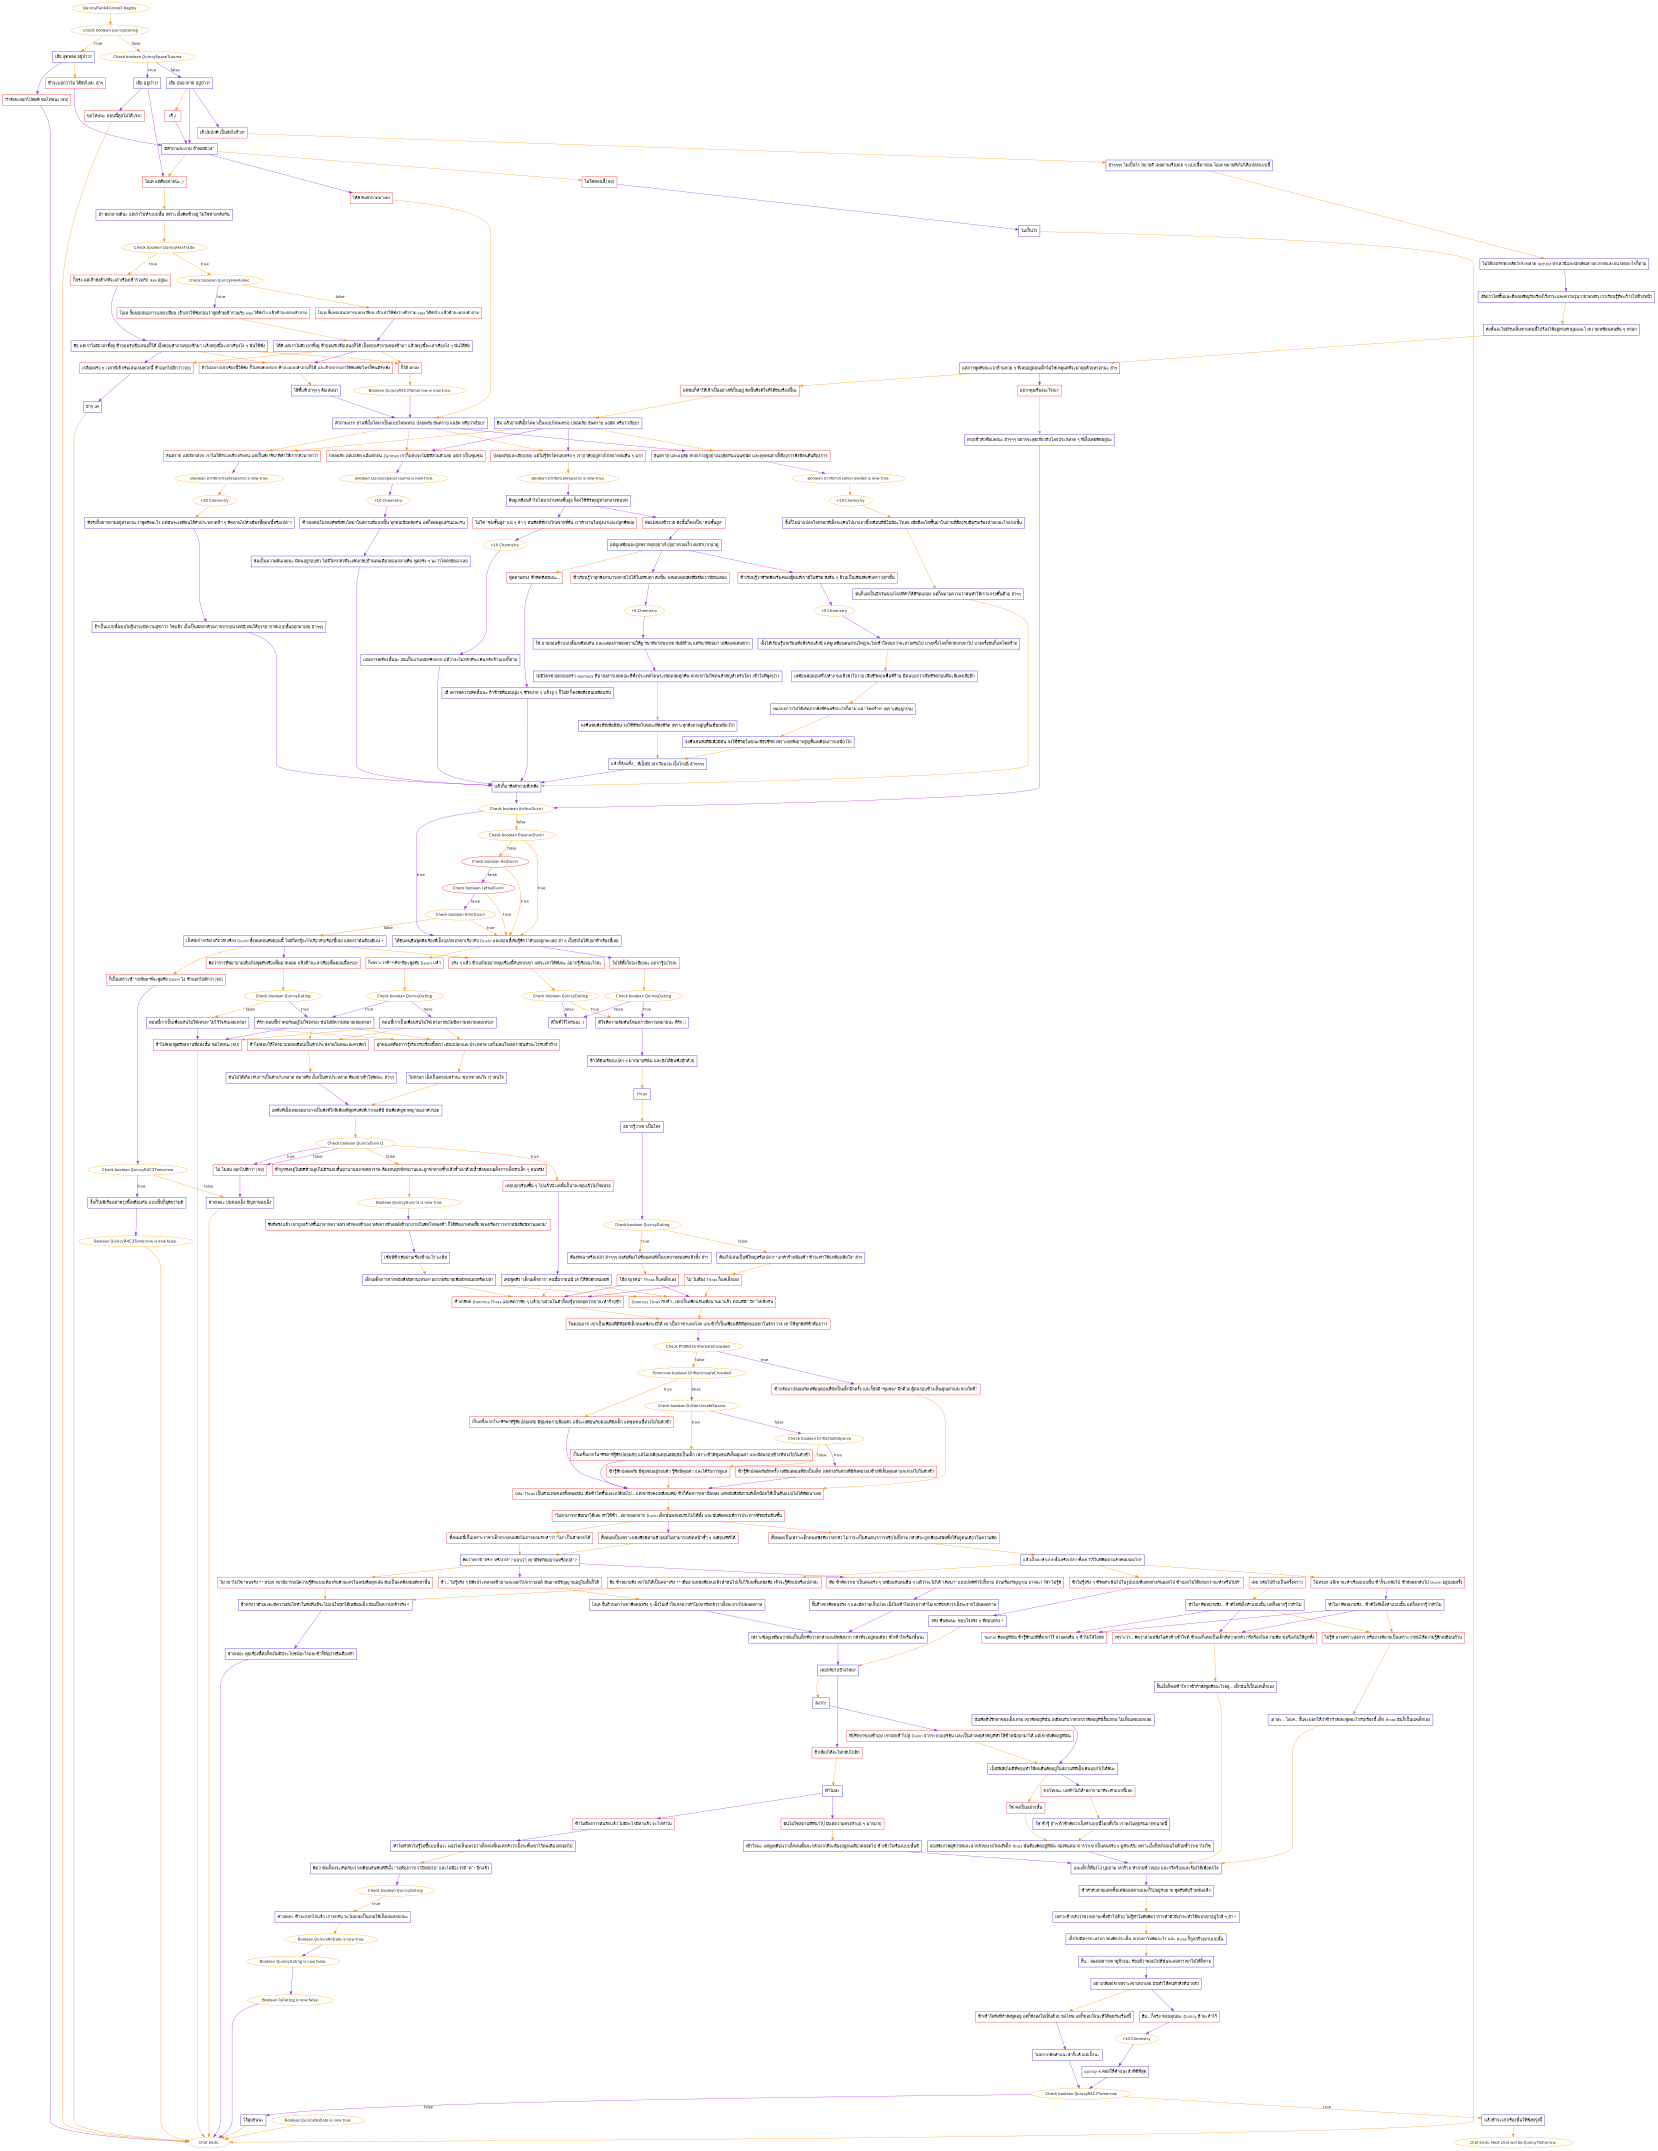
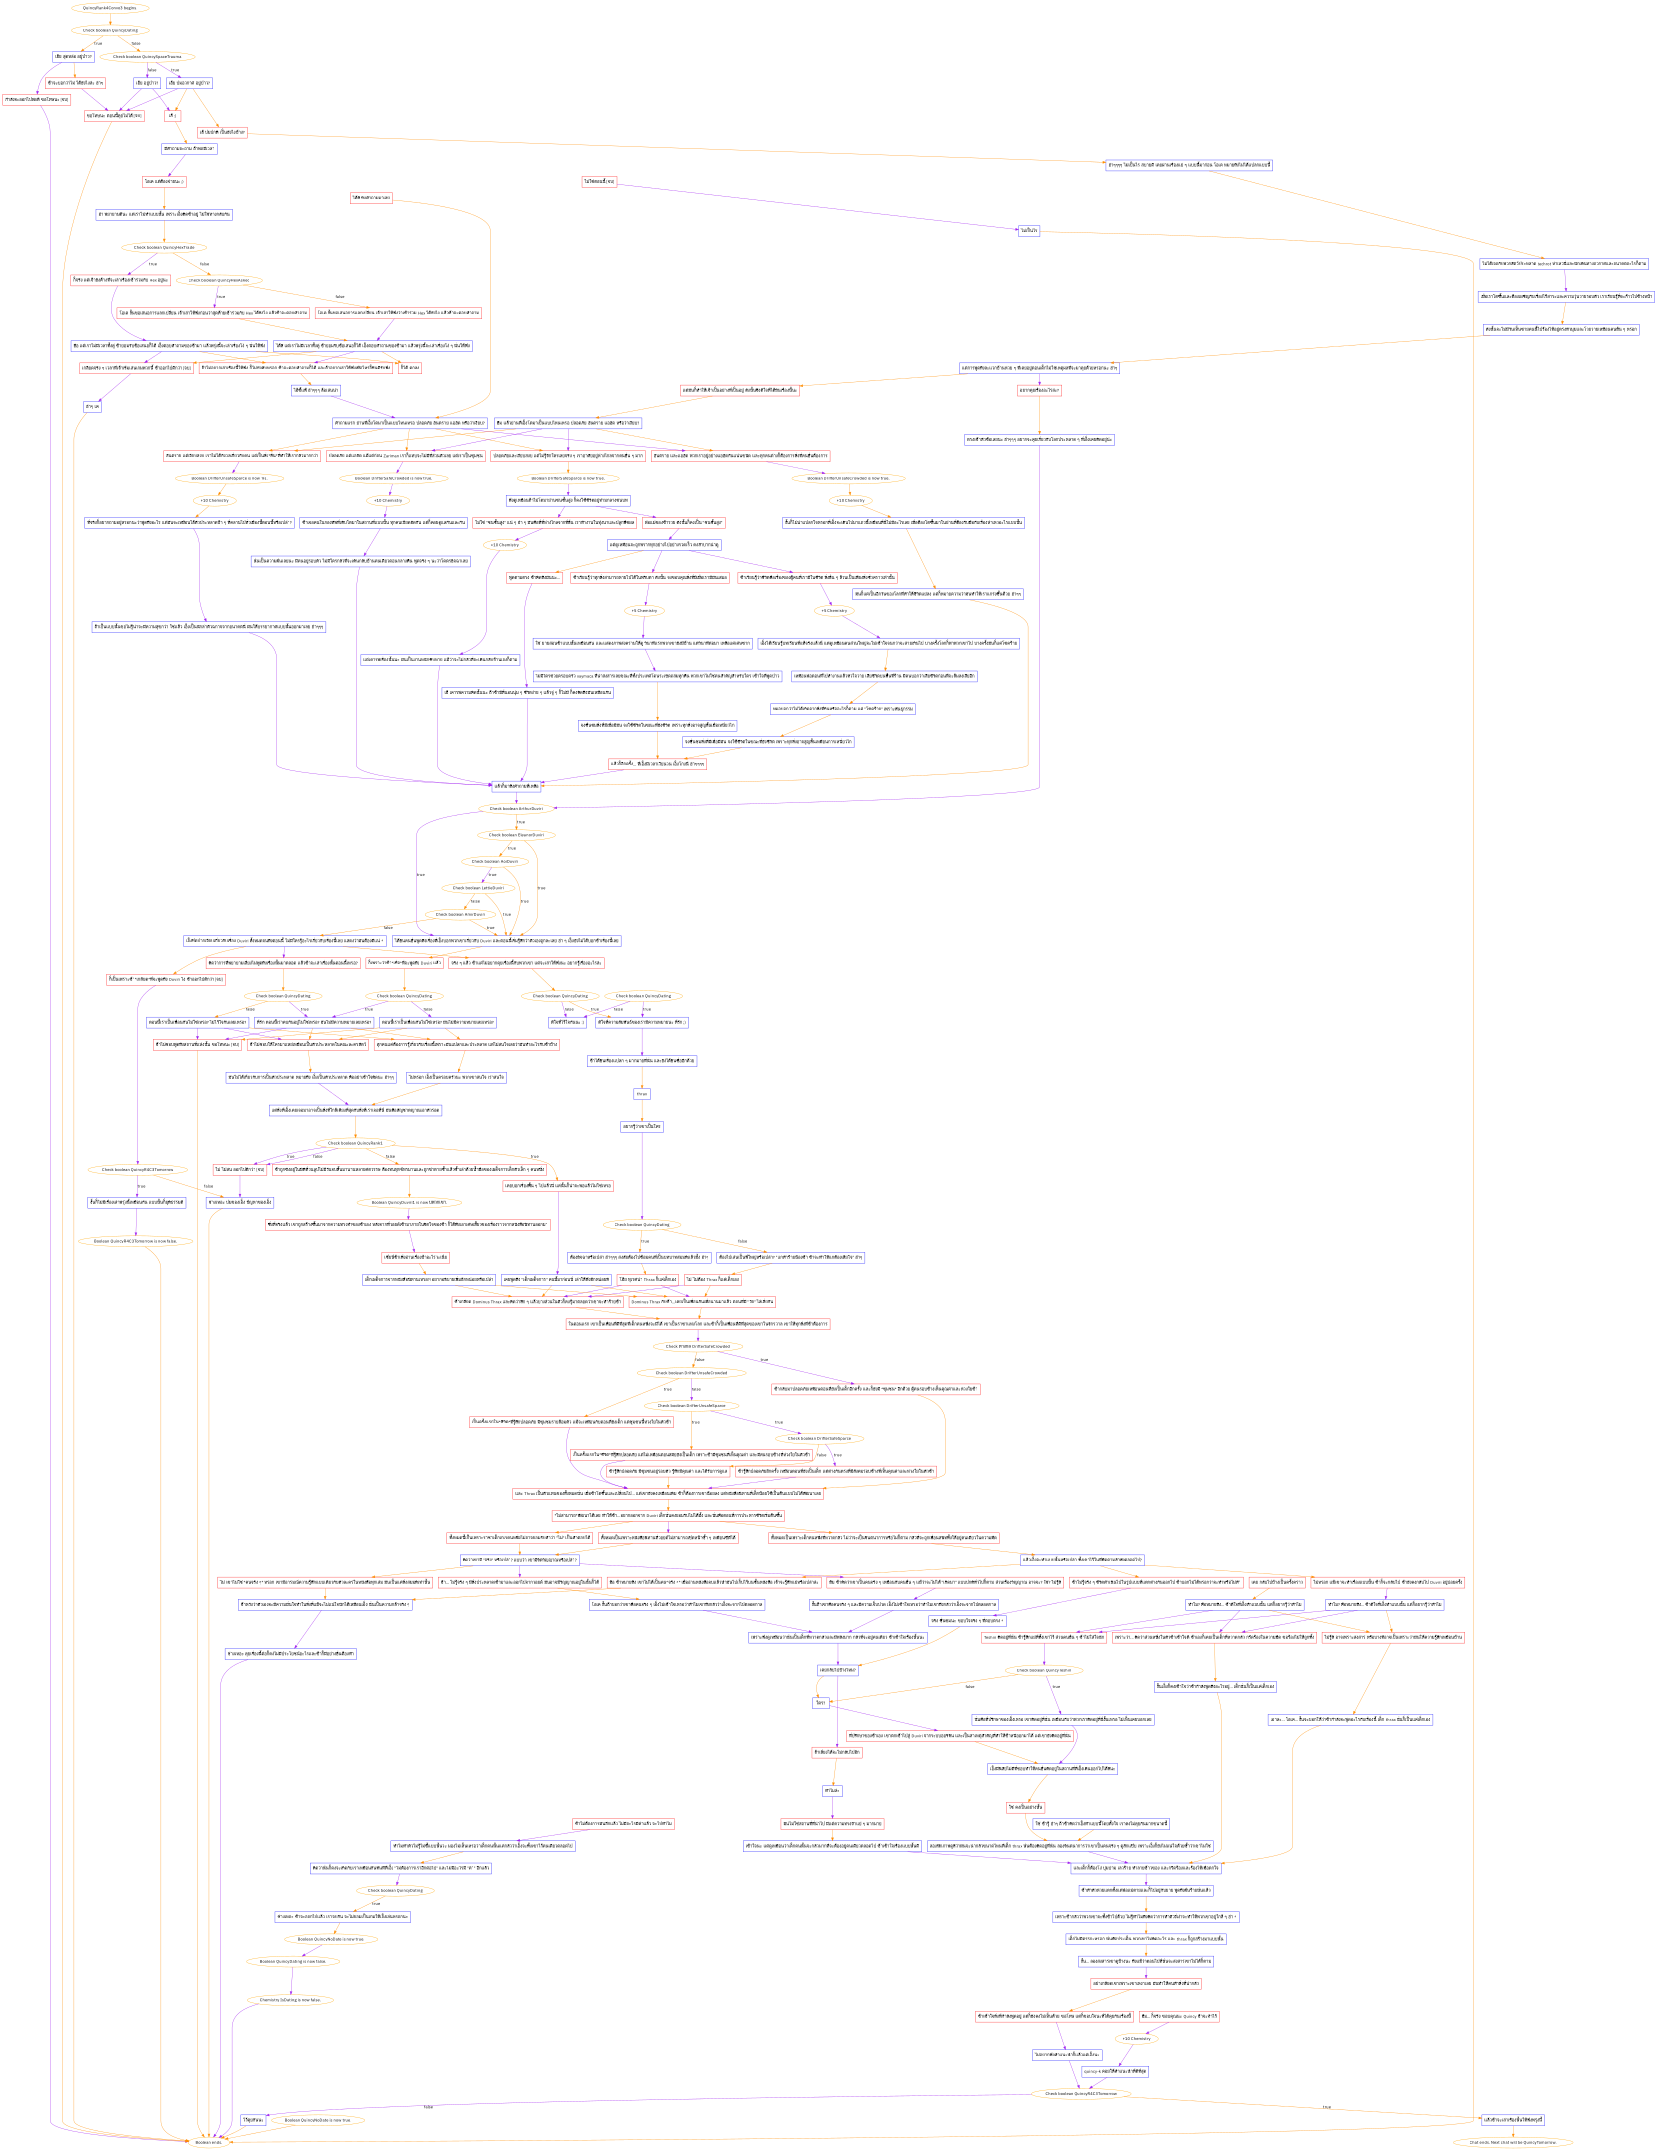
edge "Check boolean QuincySpaceTrauma" -> "เอ้ย อยู่ป่าว?": label "true" -> "false"
edge "Check boolean QuincySpaceTrauma" -> "เอ้ย ปมอวกาศ อยู่ป่าว?": label "false" -> "true"
edge "เอ้ย ปมอวกาศ อยู่ป่าว?" -> "เฮ้ ปมปกติ เป็นยังไงบ้าง?": color purple -> darkorange
edge "เอ้ย ปมอวกาศ อยู่ป่าว?" -> "มีคำถามจะถาม ถ้าพอมีเวลา": now "เอ้ย ปมอวกาศ อยู่ป่าว?" -> "ขอโทษนะ ตอนนี้คุยไม่ได้ [จบ]"
edge "เอ้ย อยู่ป่าว?" -> "โอเค แต่ต้องจ่ายนะ ;)": now "เอ้ย อยู่ป่าว?" -> "เฮ้ :)"
edge "เฮ้ :)" -> "มีคำถามจะถาม ถ้าพอมีเวลา": color purple -> darkorange
edge "ข้าจะบอกว่าไม่ ได้ยังไงล่ะ ฮ่าๆ" -> "มีคำถามจะถาม ถ้าพอมีเวลา": now "ข้าจะบอกว่าไม่ ได้ยังไงล่ะ ฮ่าๆ" -> "ขอโทษนะ ตอนนี้คุยไม่ได้ [จบ]"
edge "มีคำถามจะถาม ถ้าพอมีเวลา" -> "โอเค แต่ต้องจ่ายนะ ;)": color darkorange -> purple
edge "มีคำถามจะถาม ถ้าพอมีเวลา" -> "ไม่ใช่ตอนนี้ [จบ]": removed
edge "มีคำถามจะถาม ถ้าพอมีเวลา" -> "ได้สิ ยิงคำถามมาเลย": removed
edge "Check boolean QuincyHexTrade" -> "ก็จริง แต่เจ้ายังค้างที่จะเล่าเรื่องเข้าร่วมกับ Hex อยู่นะ": color darkorange -> purple
edge "Check boolean QuincyHexTrade" -> "Check boolean QuincyHexAsked": label "true" -> "false"
node "Boolean QuincyR4C3Tomorrow is now true.": removed
node "Boolean DrifterUnsafeSparce is now true.": label "Boolean DrifterUnsafeSparce is now true." -> "Boolean DrifterUnsafeSparce is now าเง."
node "Boolean QuincySpaceTrauma is now true.": label "Boolean QuincySpaceTrauma is now true." -> "Boolean DrifterSafeCrowded is now true."
node "แล้วก็อีกครั้ง... ที่เอ็งมีเวลาเวียนวน เอ็งโกงนี่ ฮ่าๆๆๆๆ": color blue -> red
edge "Check boolean ArthurDuviri" -> "Check boolean EleanorDuviri": label "false" -> "true"
edge "Check boolean EleanorDuviri" -> "Check boolean AoiDuviri": label "false" -> "true"
node "Check boolean AoiDuviri": color red -> orange
edge "Check boolean AoiDuviri" -> "Check boolean LettieDuviri": label "false" -> "true"
node "Check boolean LettieDuviri": color red -> orange
edge "Check boolean LettieDuviri" -> "Check boolean AmirDuviri": color purple -> darkorange
node "ไม่ได้ตั้งใจจะเลี่ยงนะ อยากรู้อะไรล่ะ": removed
edge "ตอนนี้เราเป็นเพื่อนกันไม่ใช่เหรอ? ไม่ไว้ใจกันเลยเหรอ?" -> "ข้าไม่ชอบให้ใครมาแหย่เหมือนเป็นตัวประหลาดในคณะละครสัตว์": added
node "Check boolean QuincyDuviri1": label "Check boolean QuincyDuviri1" -> "Check boolean QuincyRank1"
node "Boolean QuincyDuviri1 is now true.": label "Boolean QuincyDuviri1 is now true." -> "Boolean QuincyDuviri1 is now บพวกเขา."
node "เชี่ยนี่ข้าเพิ่งอ่านเรื่องบ้าอะไรวะเนี่ย": color blue -> red
node "Tomorrow boolean DrifterUnsafeCrowded": label "Tomorrow boolean DrifterUnsafeCrowded" -> "Check boolean DrifterUnsafeCrowded"
edge "Check boolean DrifterUnsafeSparce" -> "Check boolean DrifterSafeSparce": label "false" -> "true"
node "Check boolean QuincyTeshin": added
node "งมาก?": label "งมาก?" -> "ใคร?"
node "ขอโทษนะ แต่ข้าไม่ได้*พยายาม*ที่จะทำแบบนี้เลย": removed
edge "ทำไมล่ะ" -> "ข้าไม่ต้องการมันอีกแล้ว ไม่มีอะไรมีค่าแล้ว จะไปทำไม": removed
node "อย่าเกลียดเขาเพราะเขาเหงาเลย มันทำให้คนทำสิ่งที่น่ากลัว": color blue -> red
edge "อย่าเกลียดเขาเพราะเขาเหงาเลย มันทำให้คนทำสิ่งที่น่ากลัว" -> "อืม... ก็จริง ขอบคุณนะ Quincy ข้าจะจำไว้": removed
node "Boolean IsDating is now false.": label "Boolean IsDating is now false." -> "Chemistry IsDating is now false."
node "Chat ends.": label "Chat ends." -> "Boolean ends."
